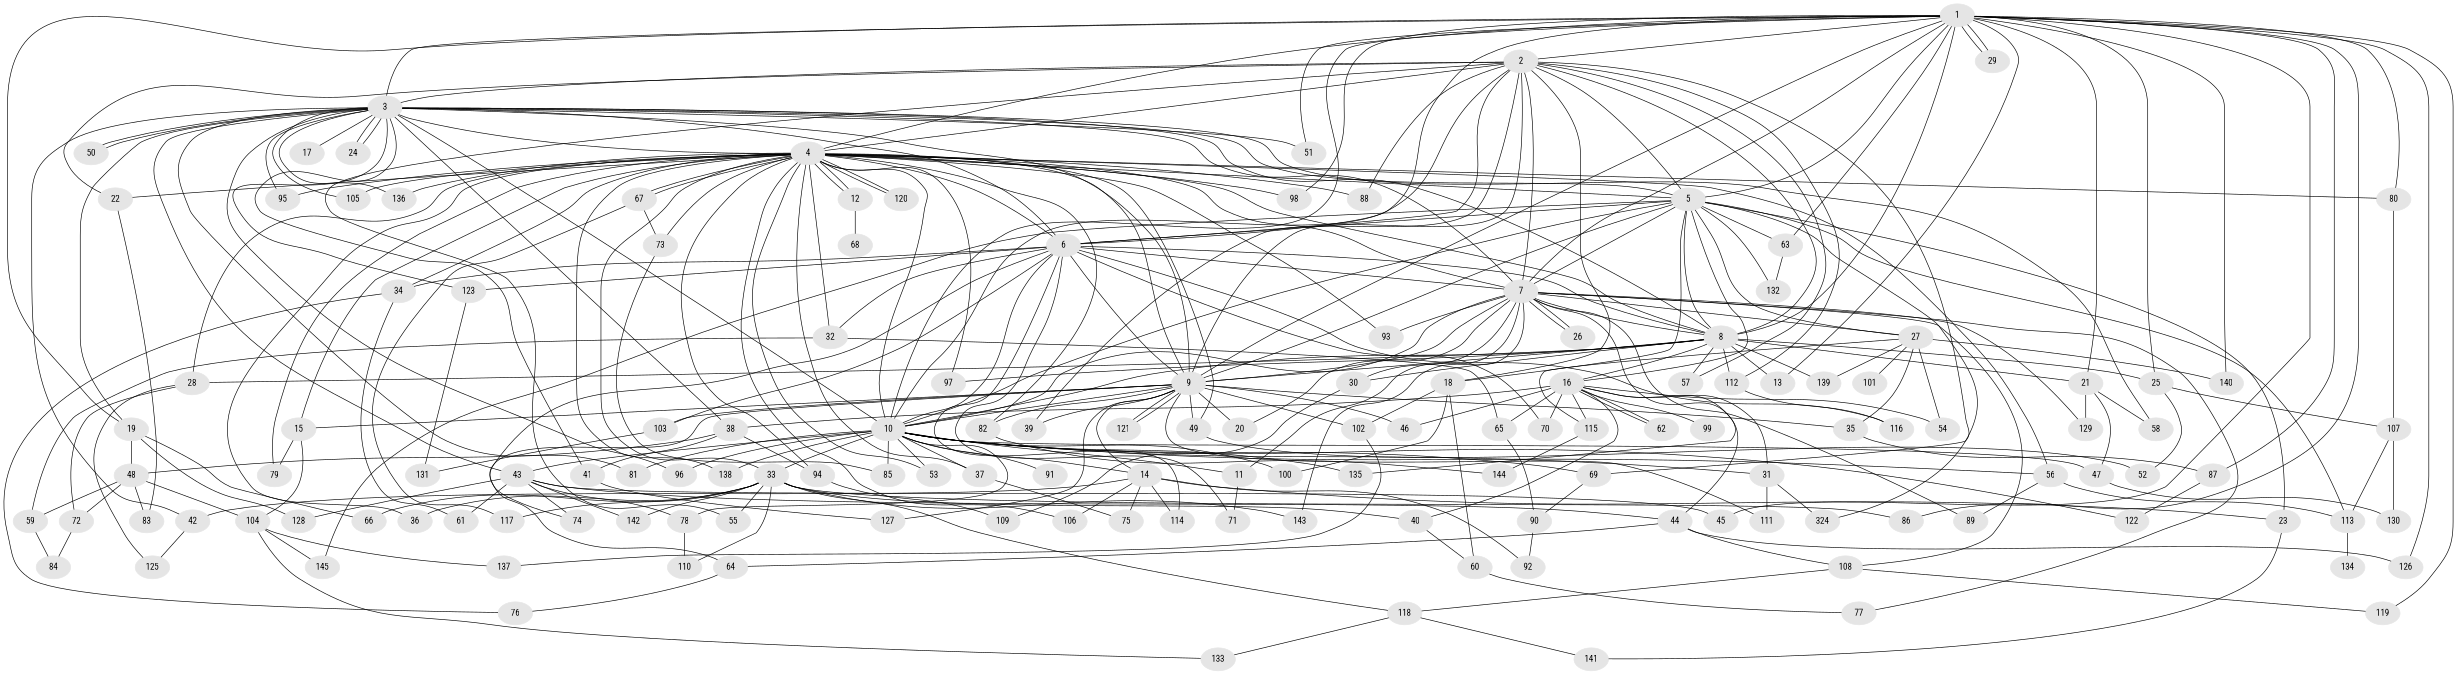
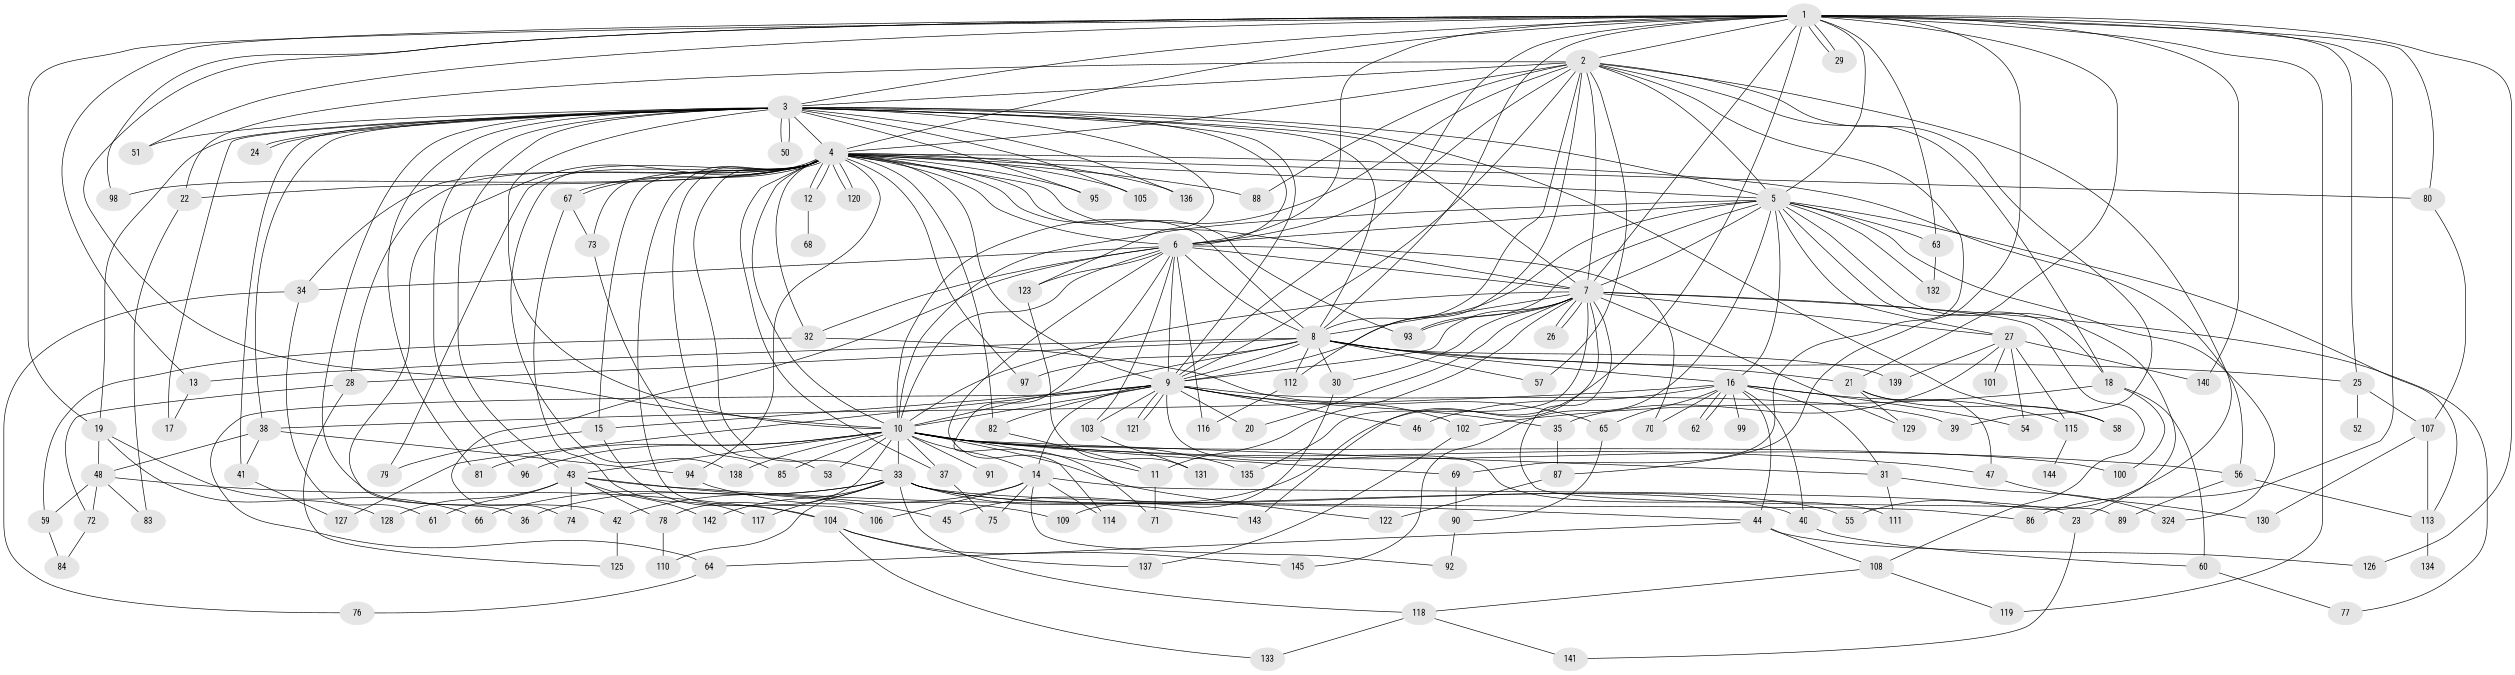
edge "5" -- "8": now "5" -- "93"
edge "13" -- "17": added
node "49": removed
edge "82" -- "144": now "82" -- "11"
